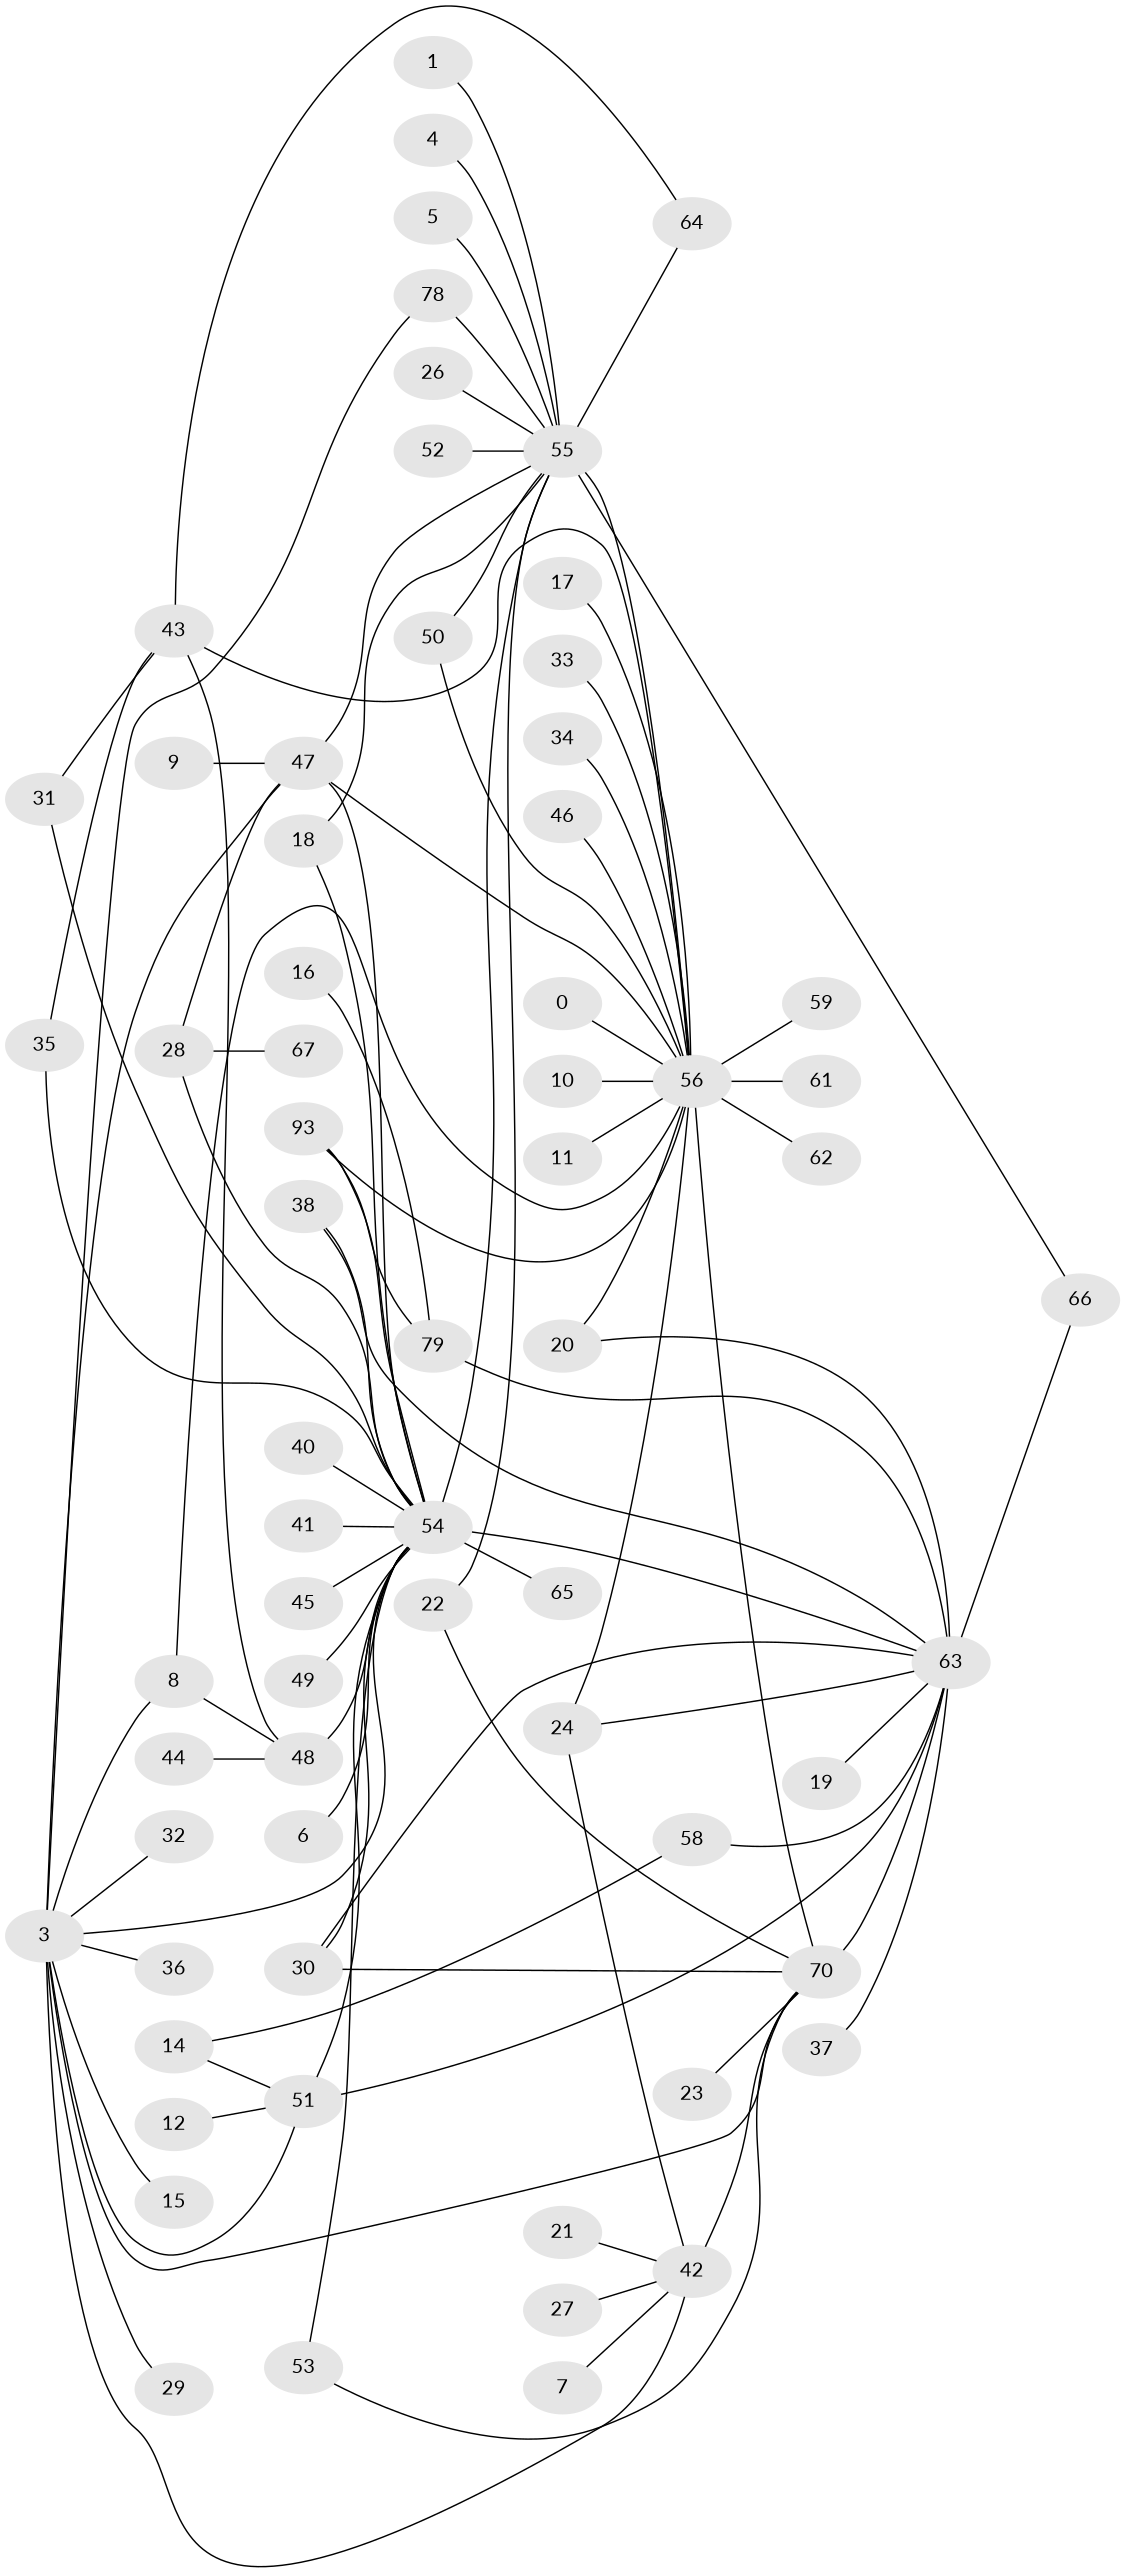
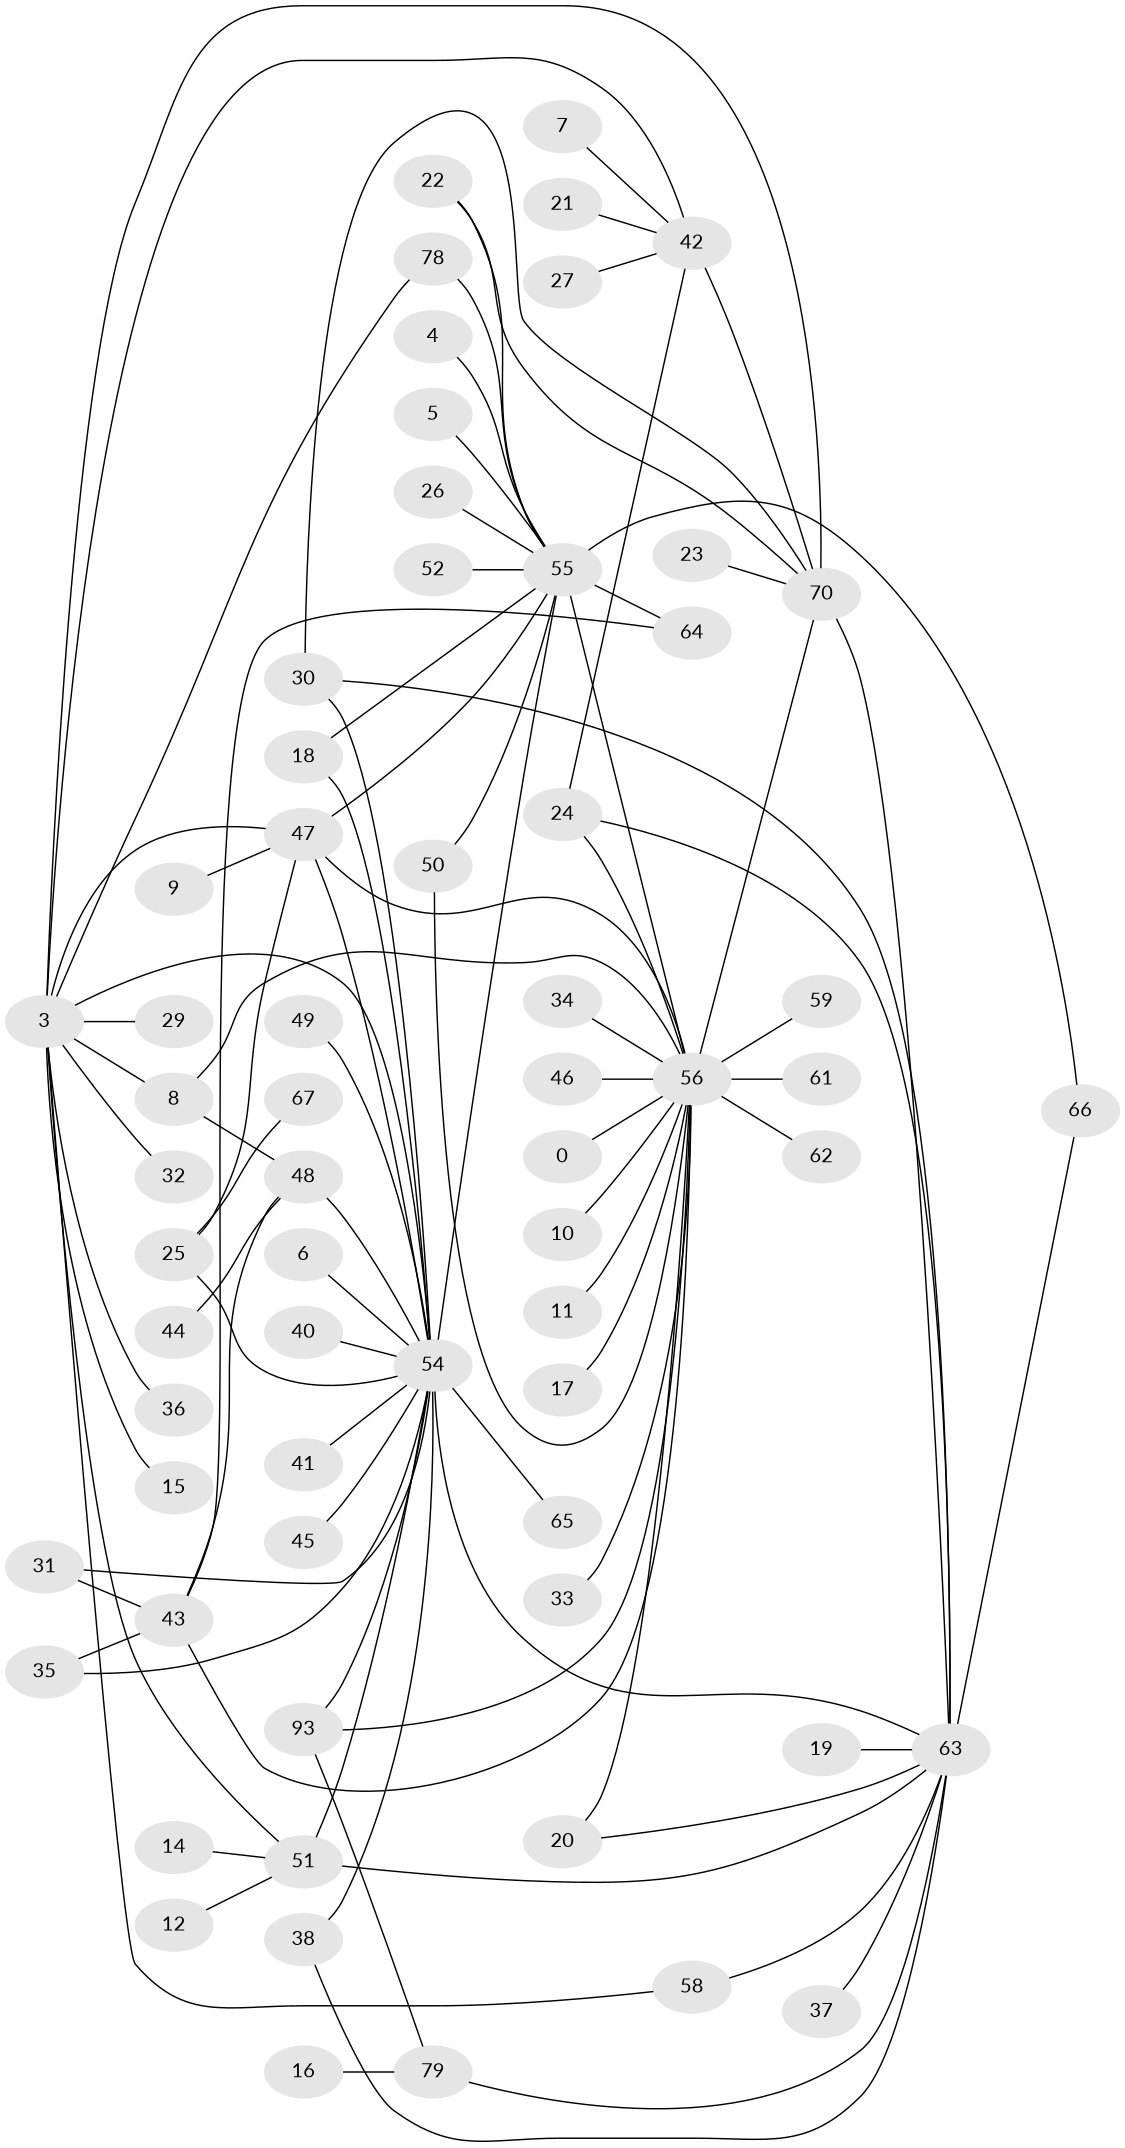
node "1": removed
node "28": label "28" -> "25"
edge "58" -- "14": now "58" -- "3"
node "53": removed
